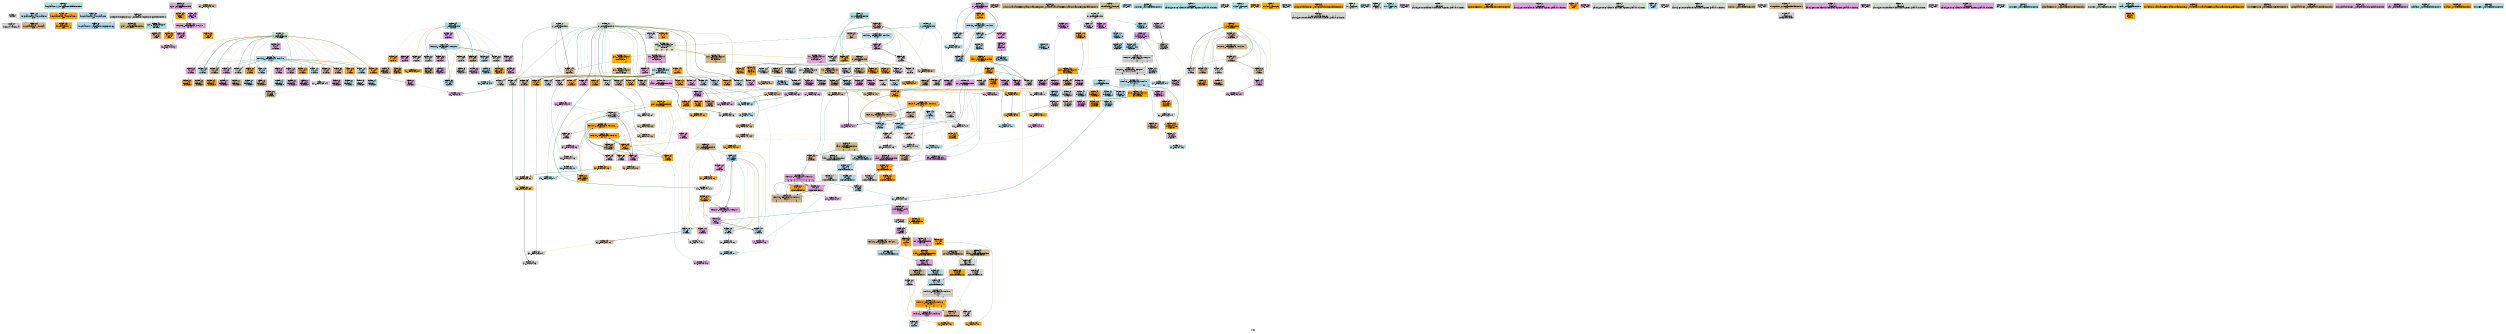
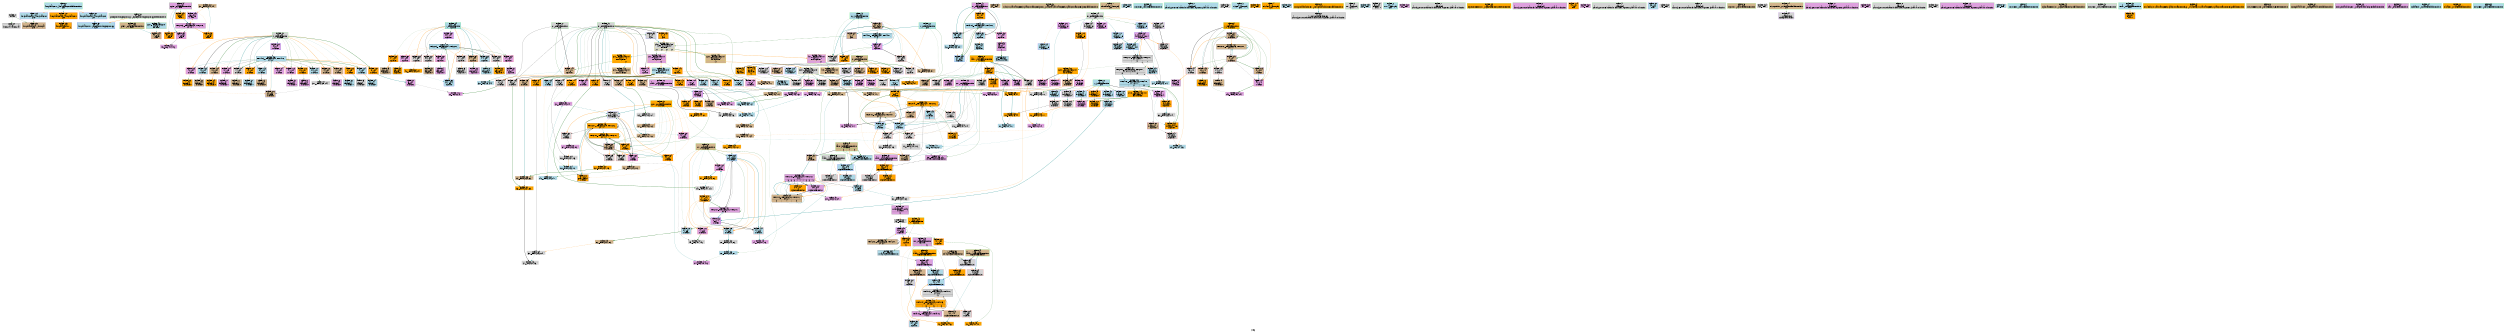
node "NodeID: 74": removed
